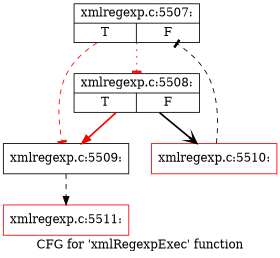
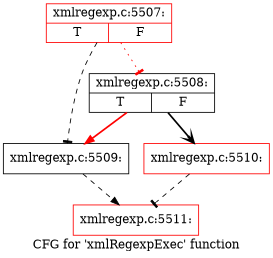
node "xmlregexp.c:5507:": color black -> red
edge "xmlregexp.c:5507:" -> "xmlregexp.c:5509:": color red -> black
edge "xmlregexp.c:5510:" -> "xmlregexp.c:5507:": now "xmlregexp.c:5510:" -> "xmlregexp.c:5511:"
